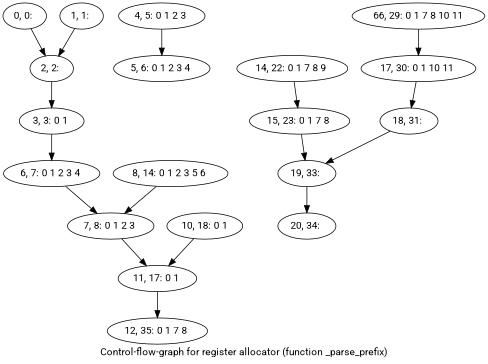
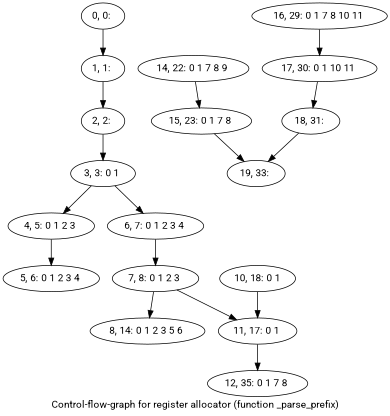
node "66, 29: 0 1 7 8 10 11": label "66, 29: 0 1 7 8 10 11" -> "16, 29: 0 1 7 8 10 11"
edge "0, 0:" -> "2, 2:": now "0, 0:" -> "1, 1:"
edge "3, 3: 0 1" -> "4, 5: 0 1 2 3": added
edge "8, 14: 0 1 2 3 5 6" -> "7, 8: 0 1 2 3": reversed
node "20, 34:": removed
